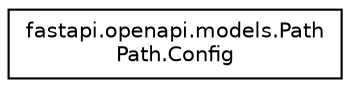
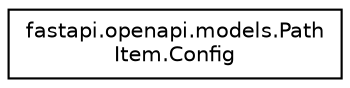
node "fastapi.openapi.models.Path Path.Config": label "fastapi.openapi.models.Path Path.Config" -> "fastapi.openapi.models.Path Item.Config"
